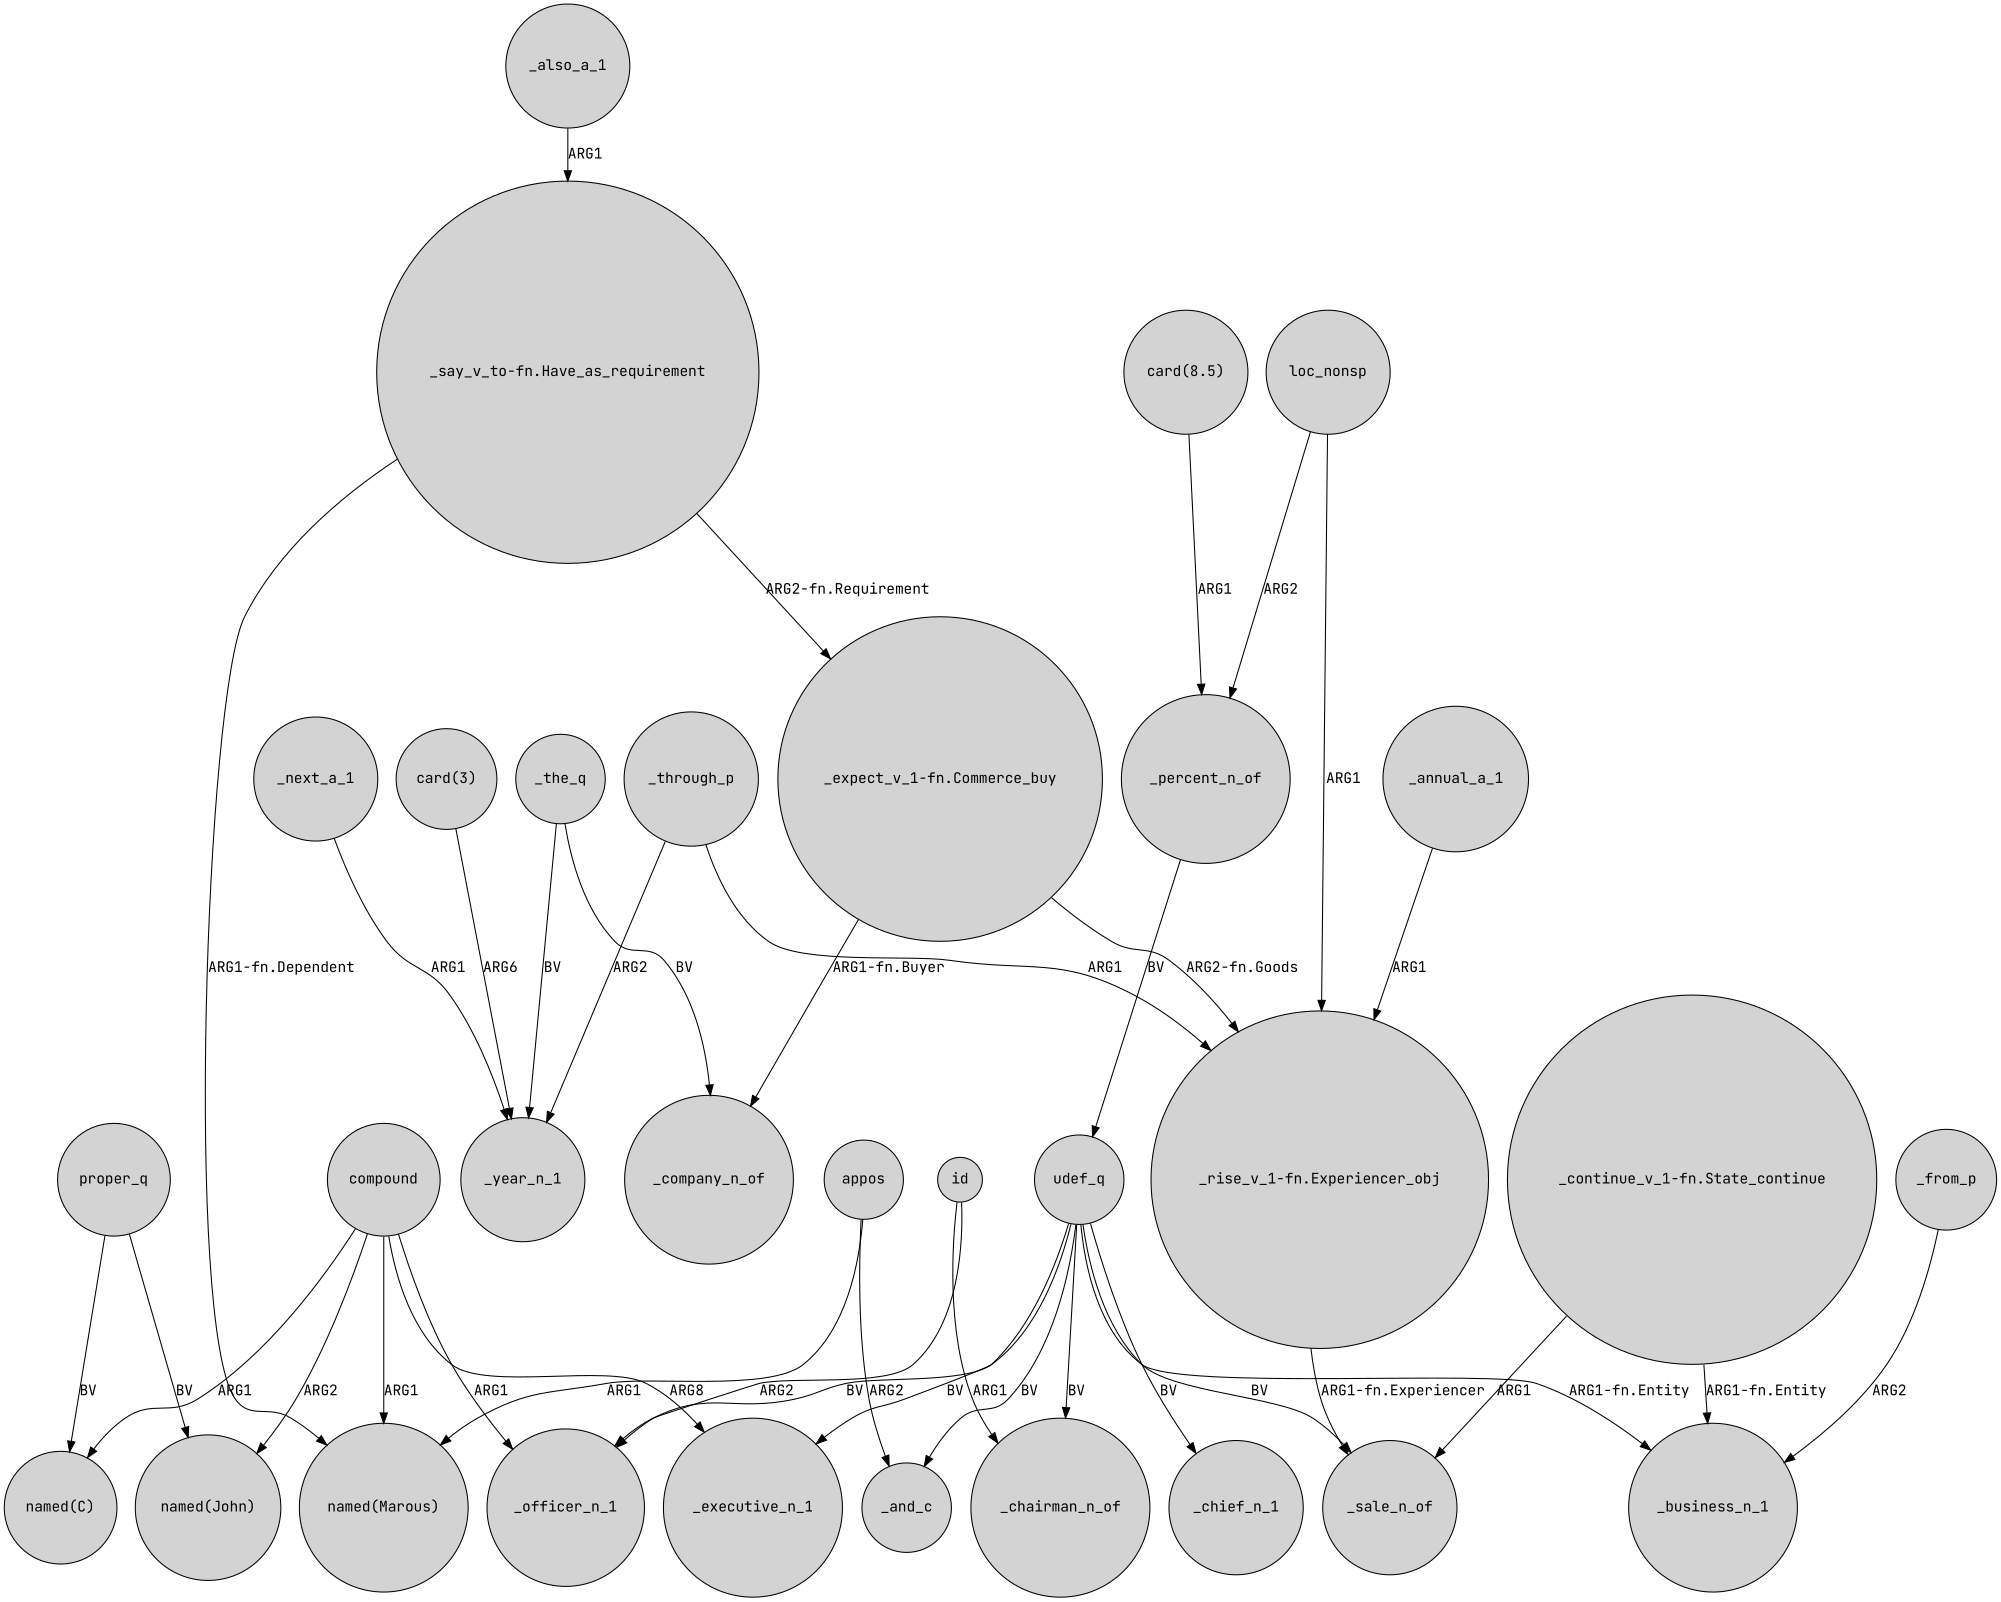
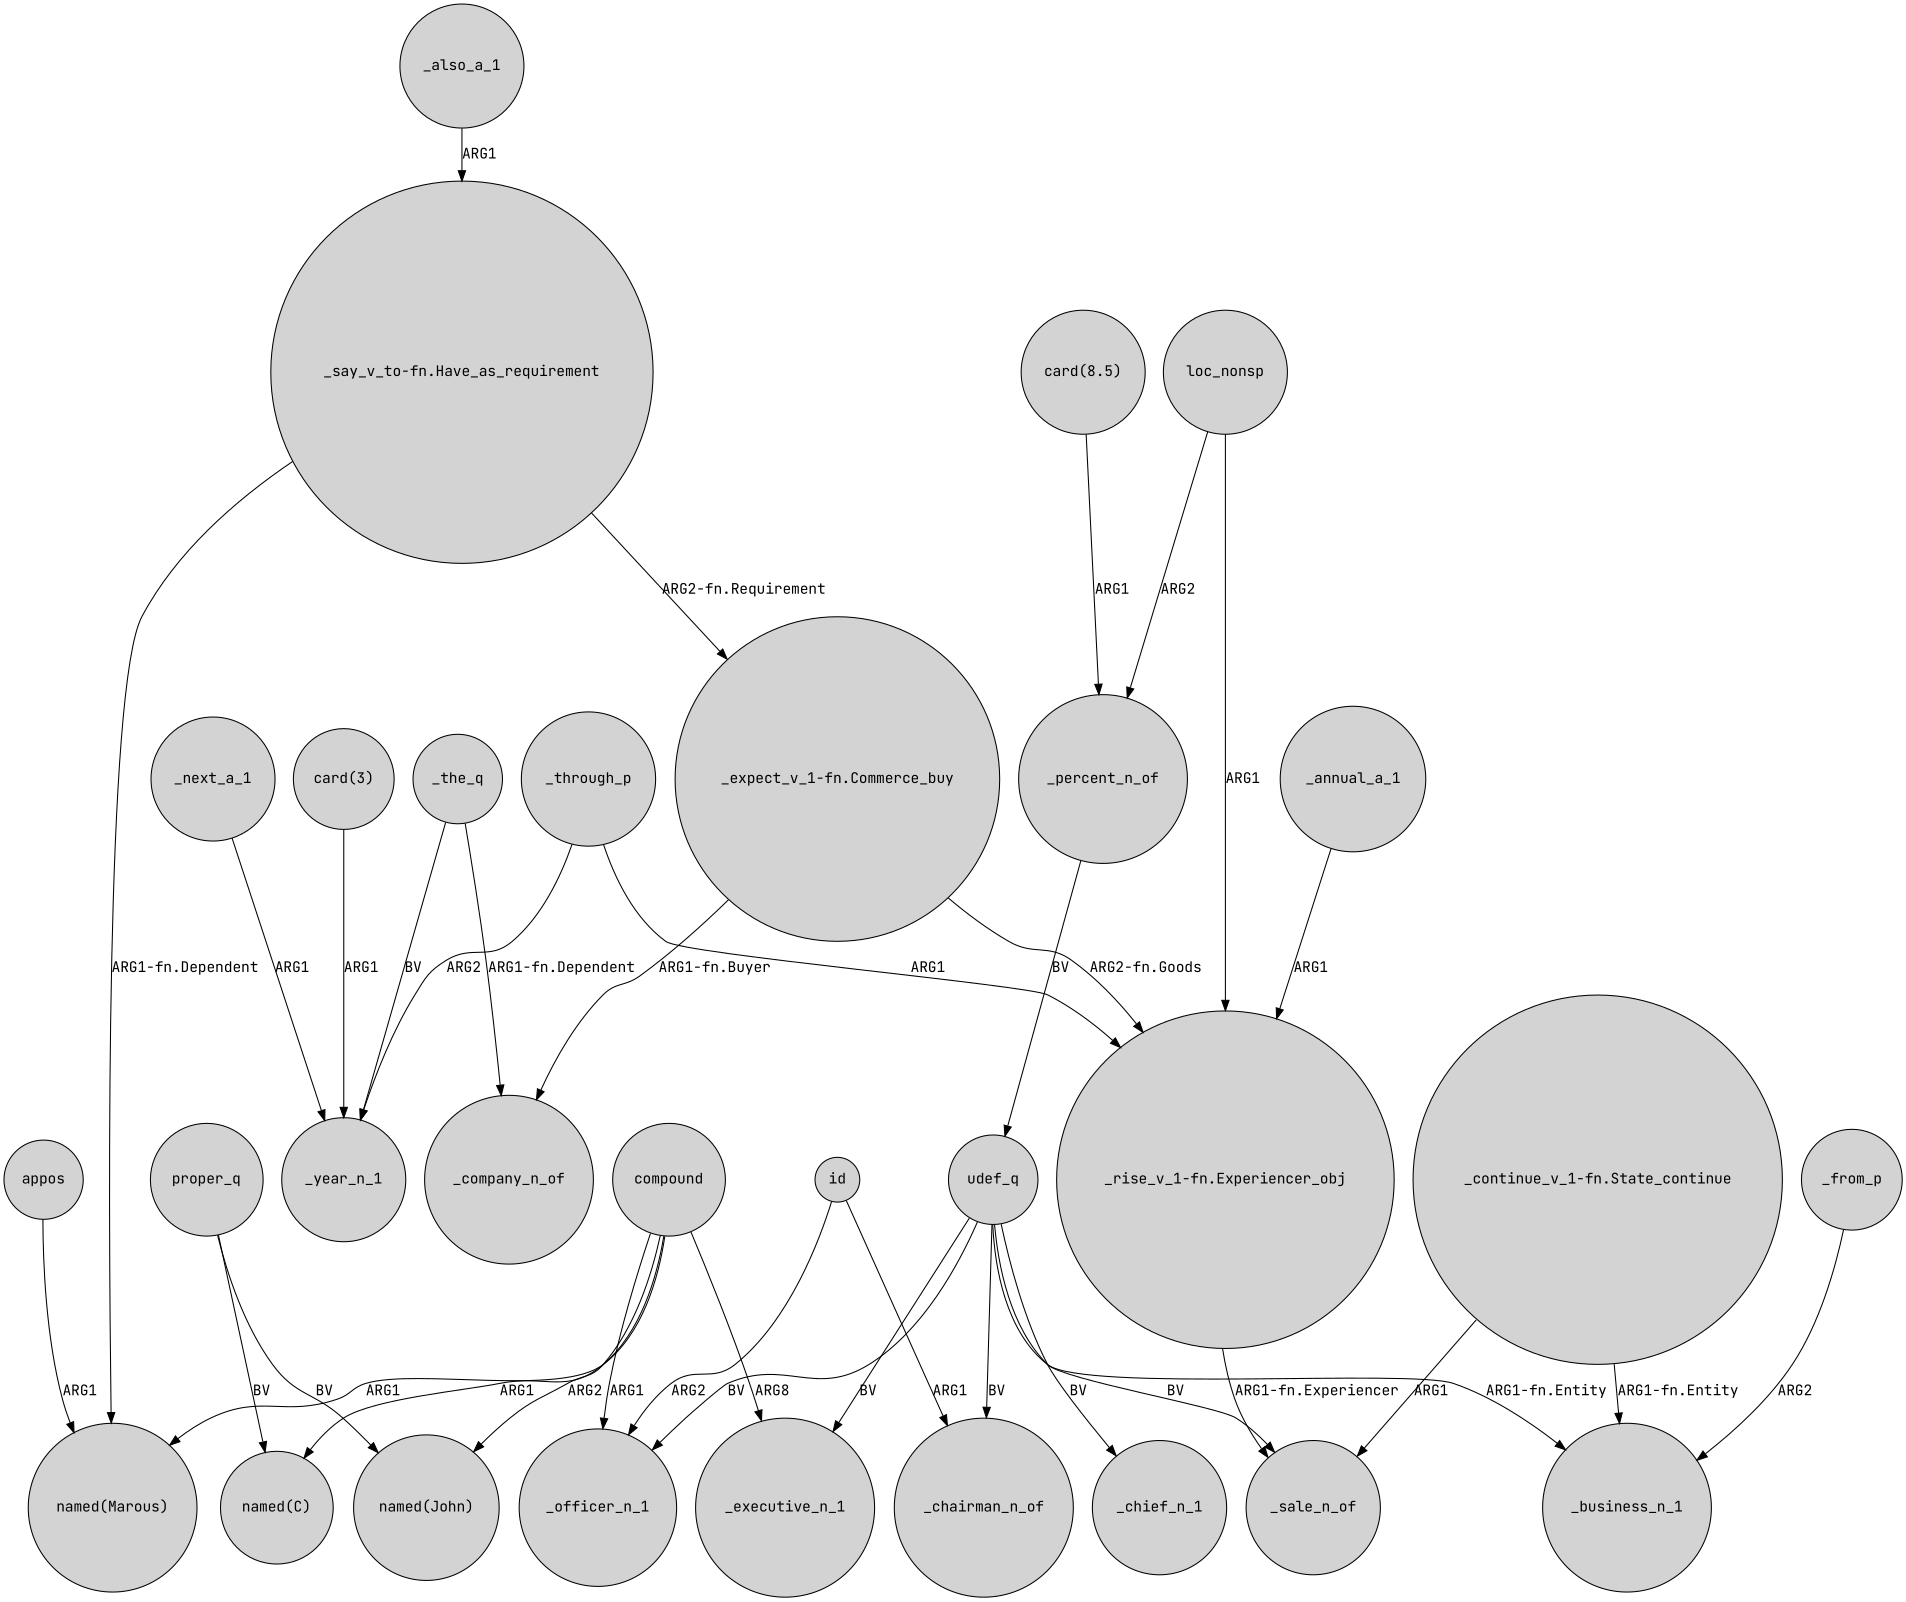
edge "card(3)" -> "_year_n_1": label "ARG6" -> "ARG1"
edge "_the_q" -> "_company_n_of": label "BV" -> "ARG1-fn.Dependent"
node "_and_c": removed
